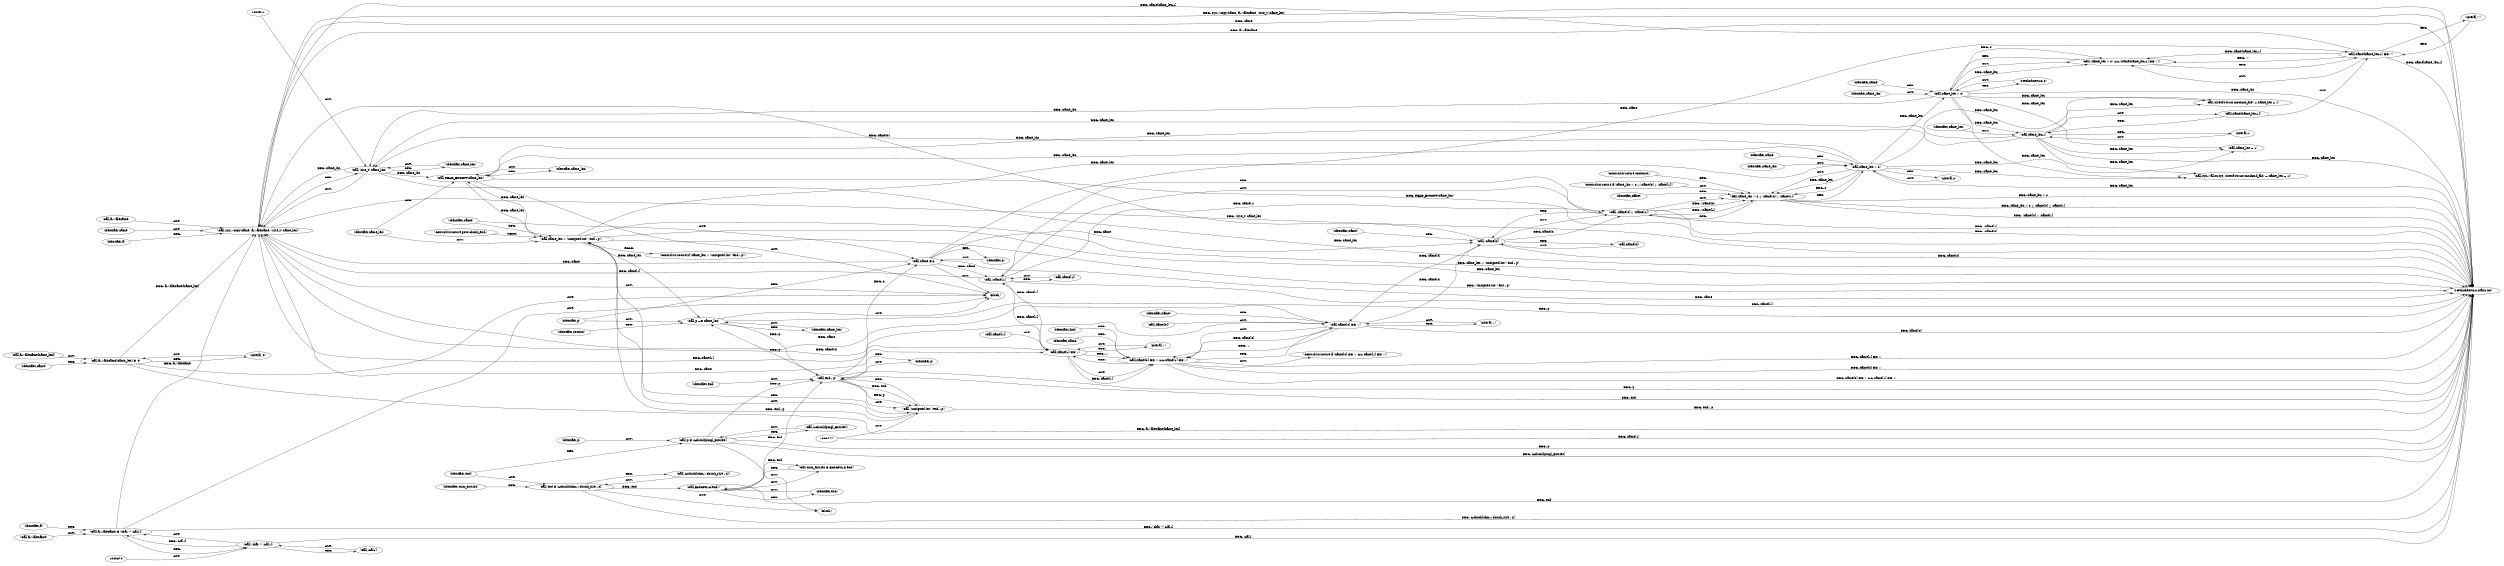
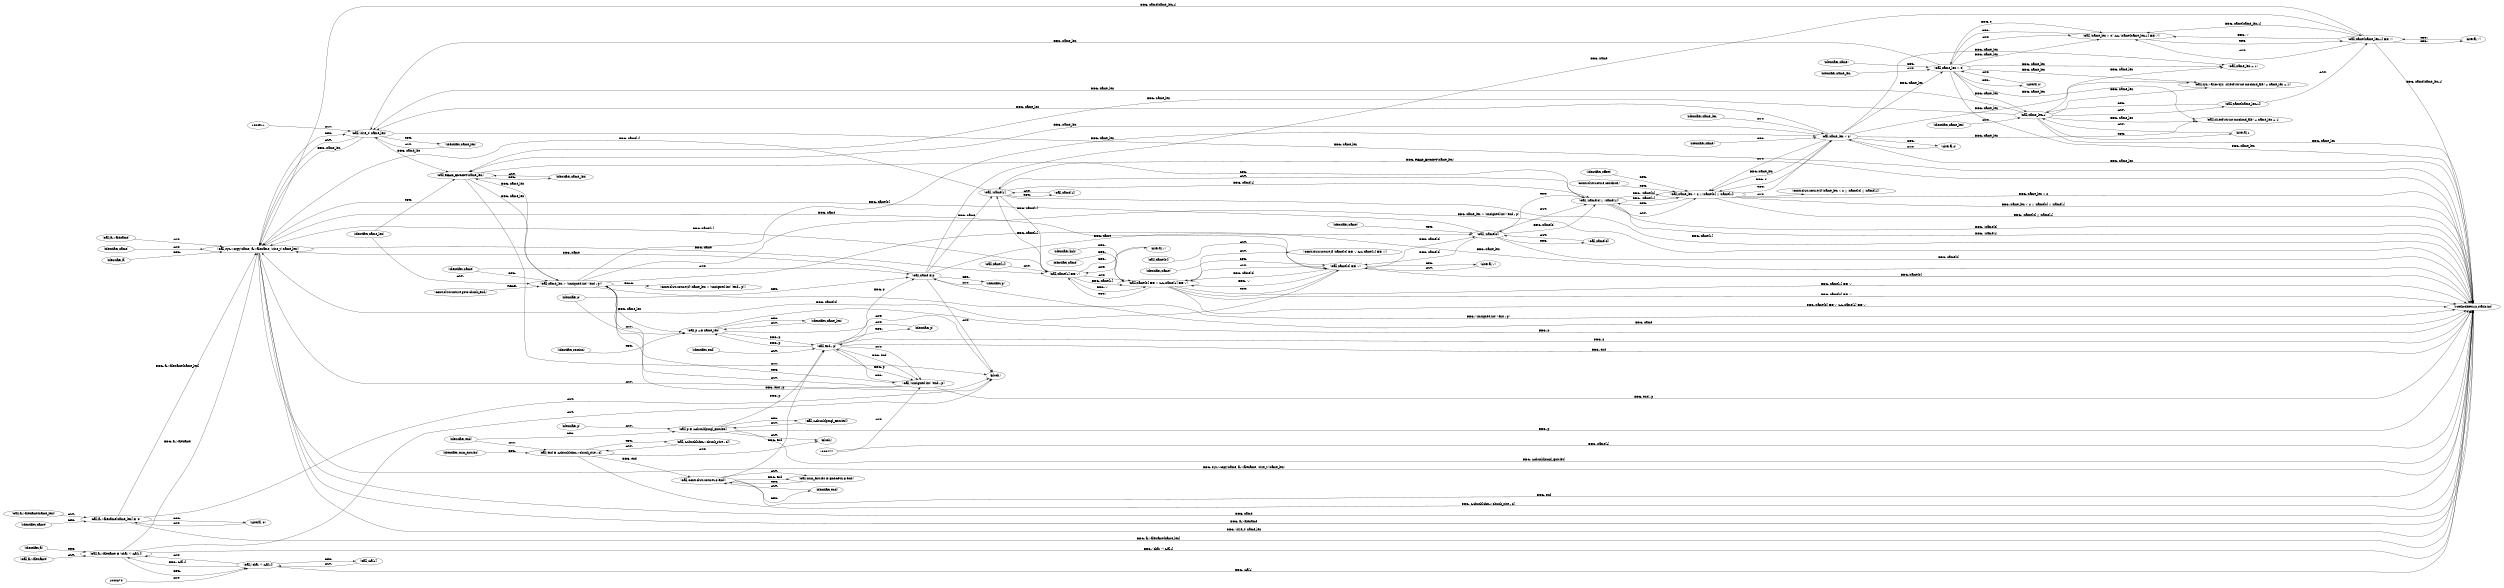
node "(MethodReturn,0)": label "(MethodReturn,0)" -> "(Literal,0)"
edge "(ControlStructure,if (name_len < 2 || !name[0] || !name[1]))" -> "(Call,name_len < 2 || !name[0] || !name[1])": reversed
node "(Call,EndGetI16(end))": label "(Call,EndGetI16(end))" -> "(Call,ControlStructure16(end))"
